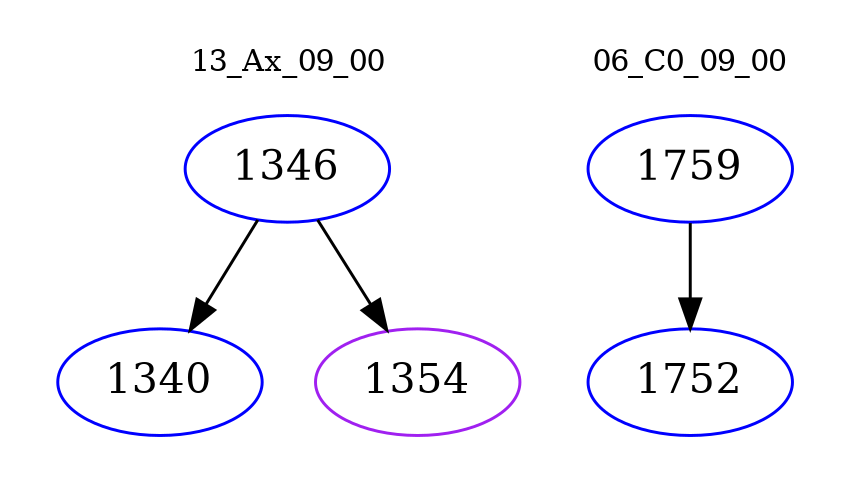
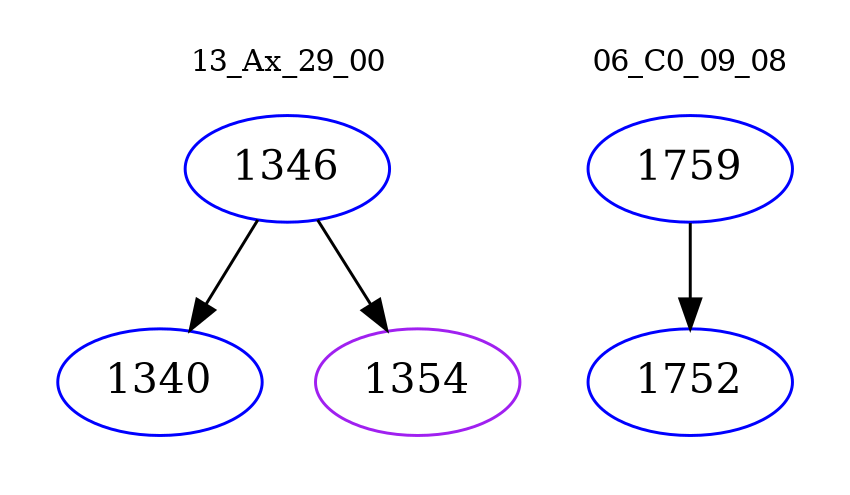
cluster "13_Ax_09_00": label "13_Ax_09_00" -> "13_Ax_29_00"
cluster "06_C0_09_00": label "06_C0_09_00" -> "06_C0_09_08"
